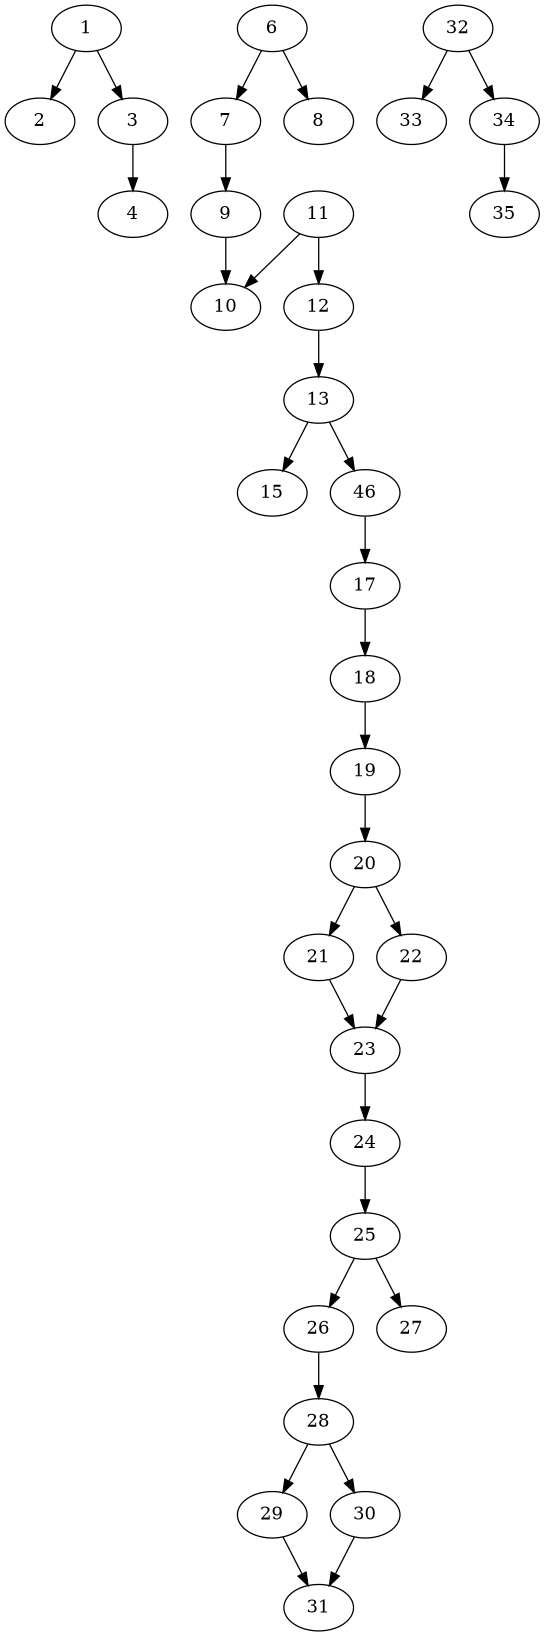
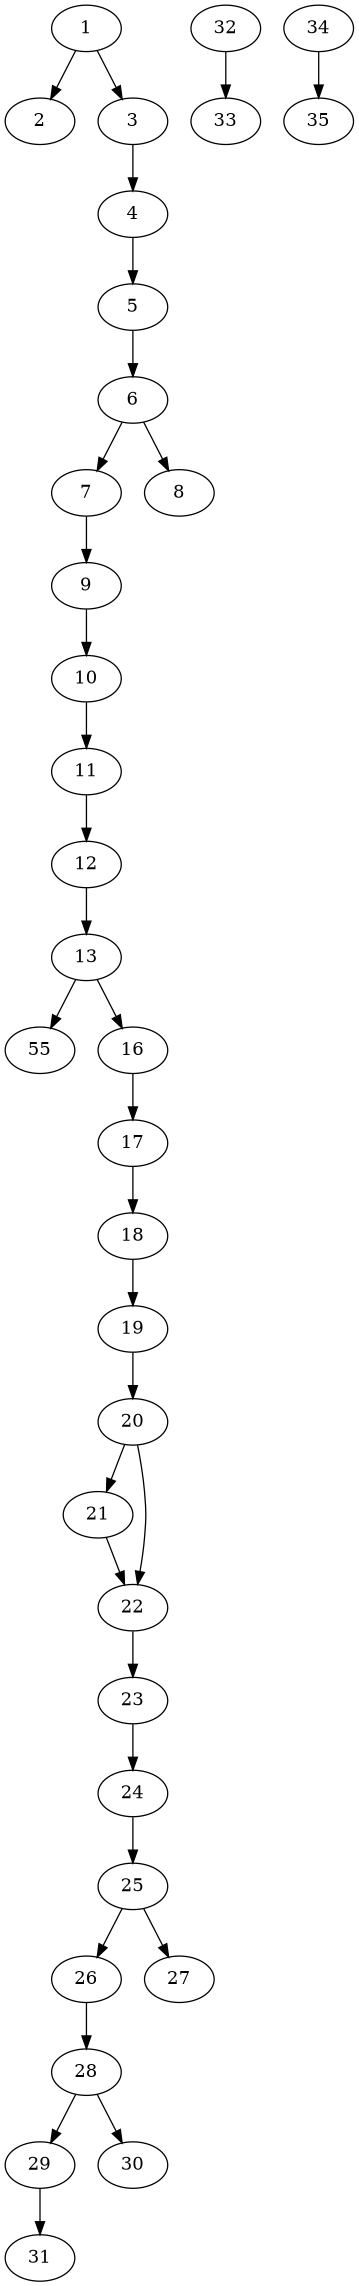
edge "32" -> "34": removed
edge "11" -> "10": reversed
node "5": added
node "15": label "15" -> "55"
node "46": label "46" -> "16"
edge "21" -> "23": now "21" -> "22"
edge "30" -> "31": removed
